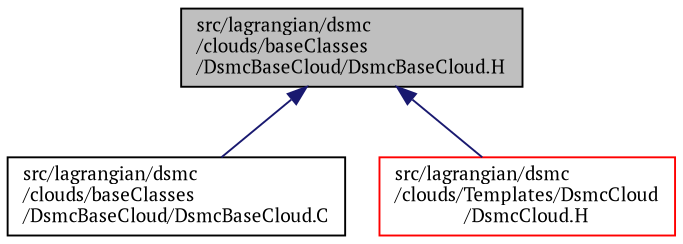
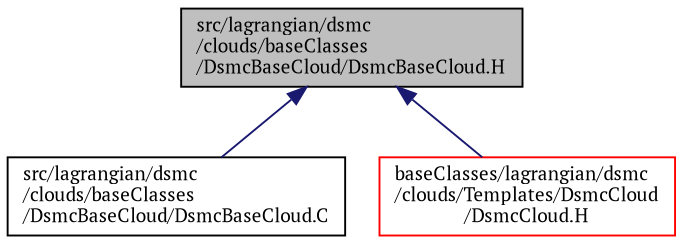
node "src/lagrangian/dsmc /clouds/Templates/DsmcCloud /DsmcCloud.H": label "src/lagrangian/dsmc /clouds/Templates/DsmcCloud /DsmcCloud.H" -> "baseClasses/lagrangian/dsmc /clouds/Templates/DsmcCloud /DsmcCloud.H"
